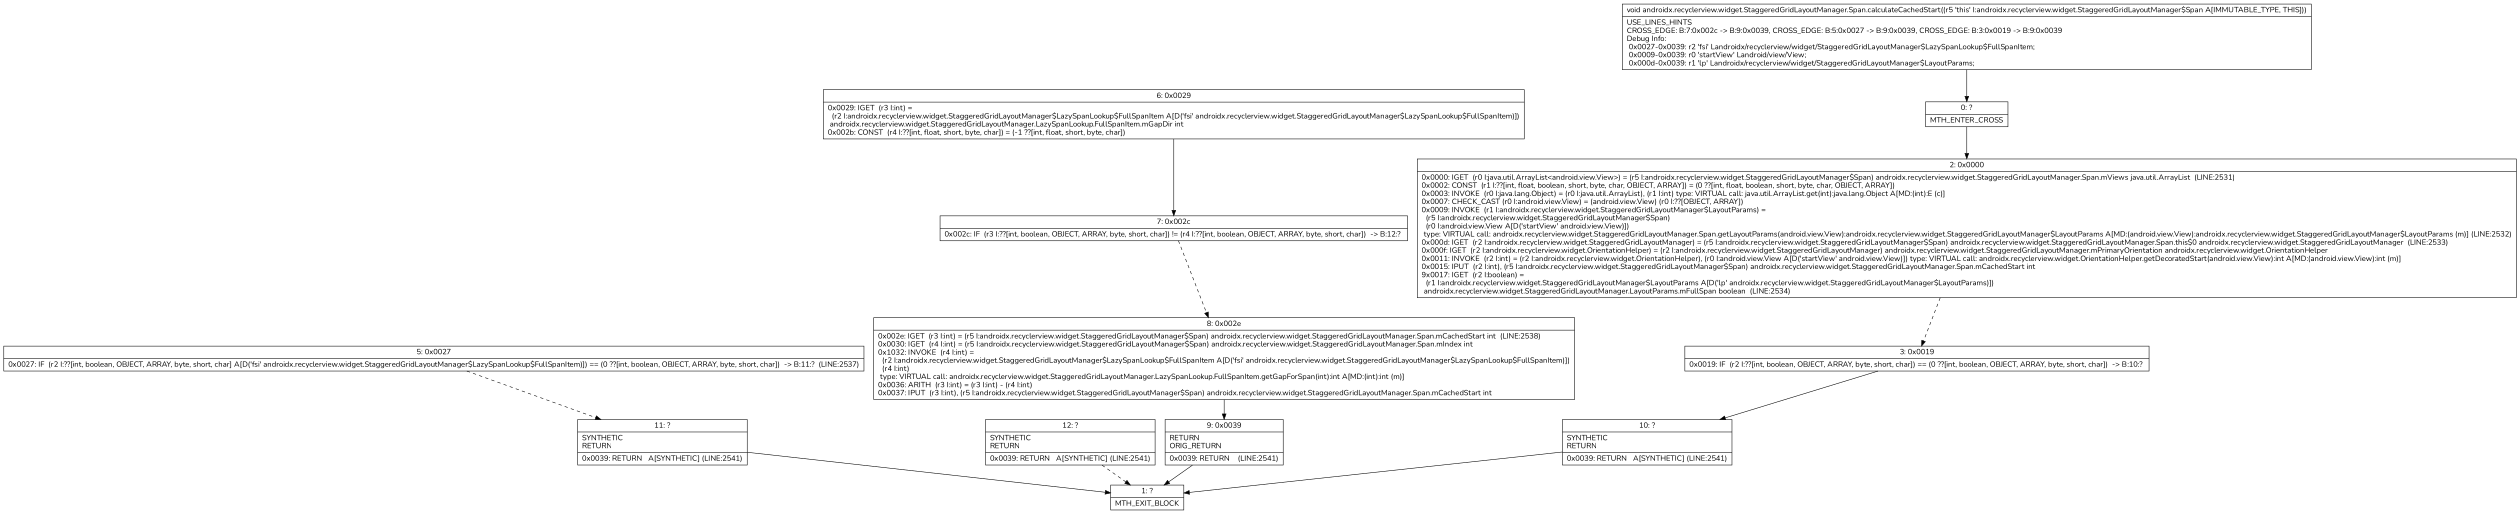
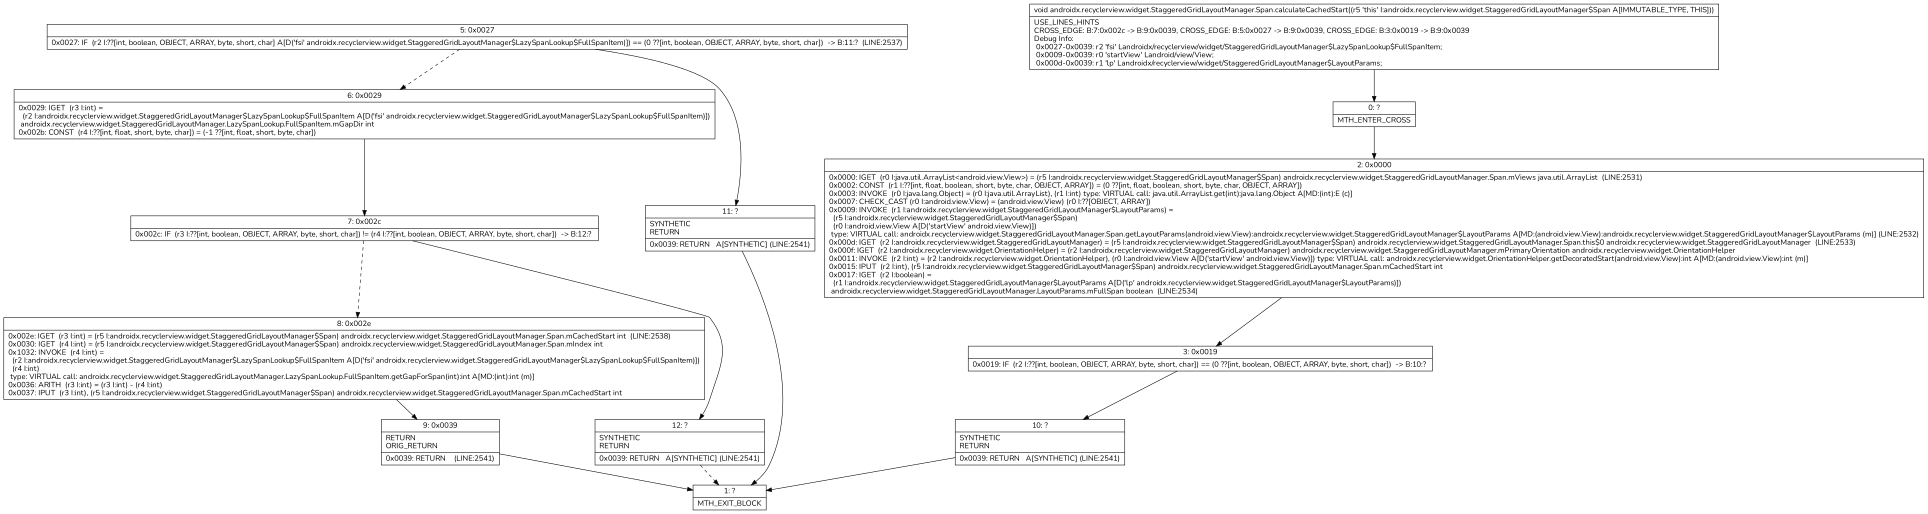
edge "5: 0x0027" -> "6: 0x0029": added
node "2: 0x0000": text "9x0017: IGET  (r2 I:boolean) =" -> "0x0017: IGET  (r2 I:boolean) ="
edge "7: 0x002c" -> "12: ?": added
edge "2: 0x0000" -> "3: 0x0019": style dashed -> solid
edge "5: 0x0027" -> "11: ?": style dashed -> solid
